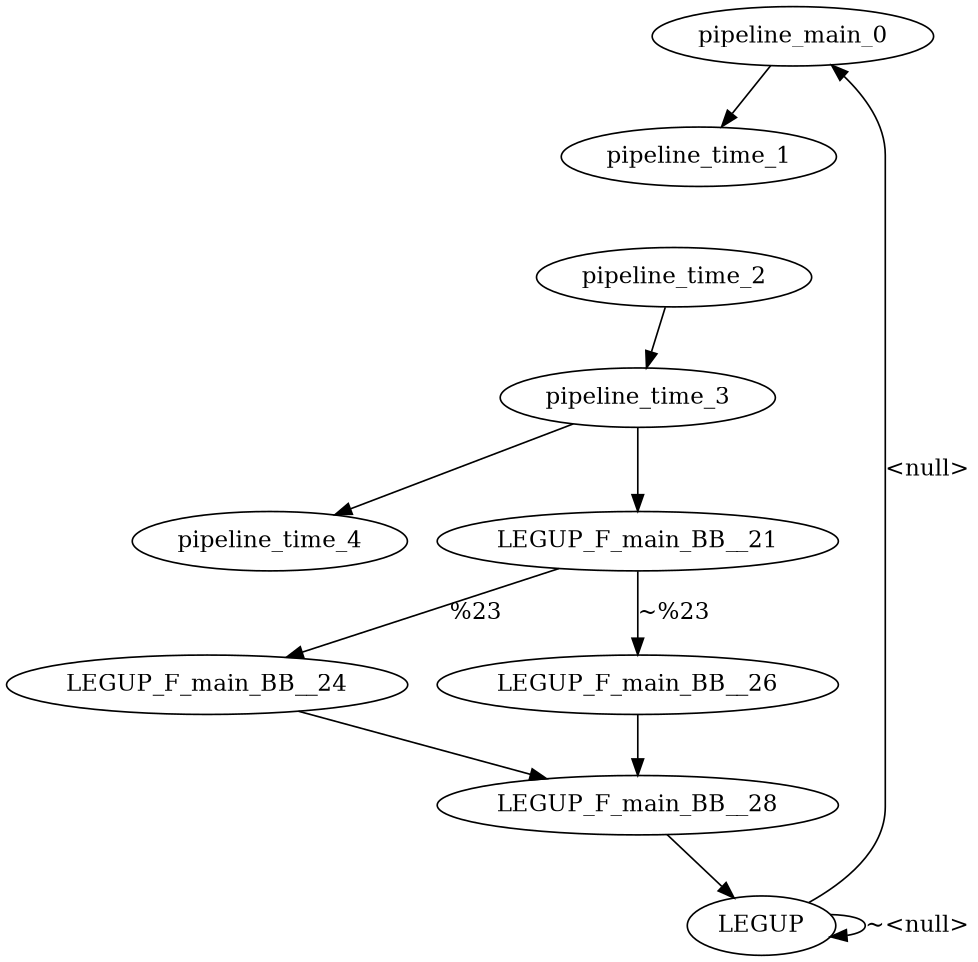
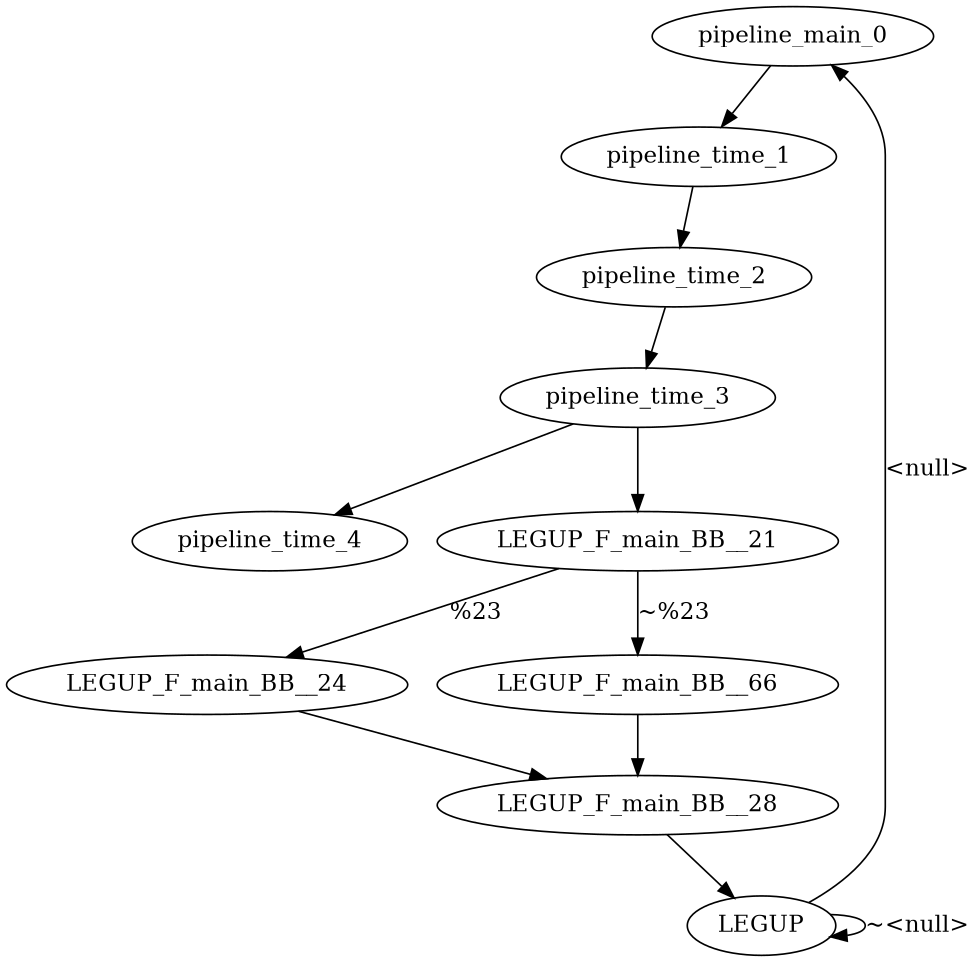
edge "pipeline_time_1" -> "pipeline_time_2": added
node "LEGUP_F_main_BB__26": label "LEGUP_F_main_BB__26" -> "LEGUP_F_main_BB__66"
